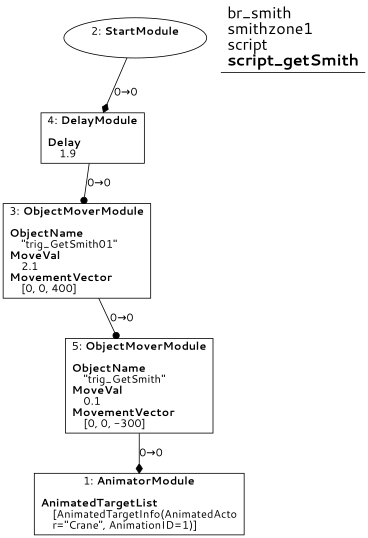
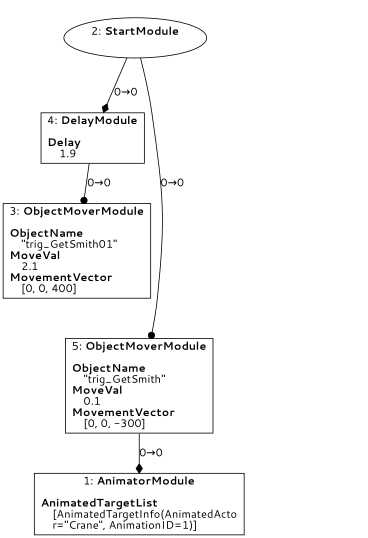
node "br_smith": removed
edge "3:" -> "5:": now "2:" -> "5:"
